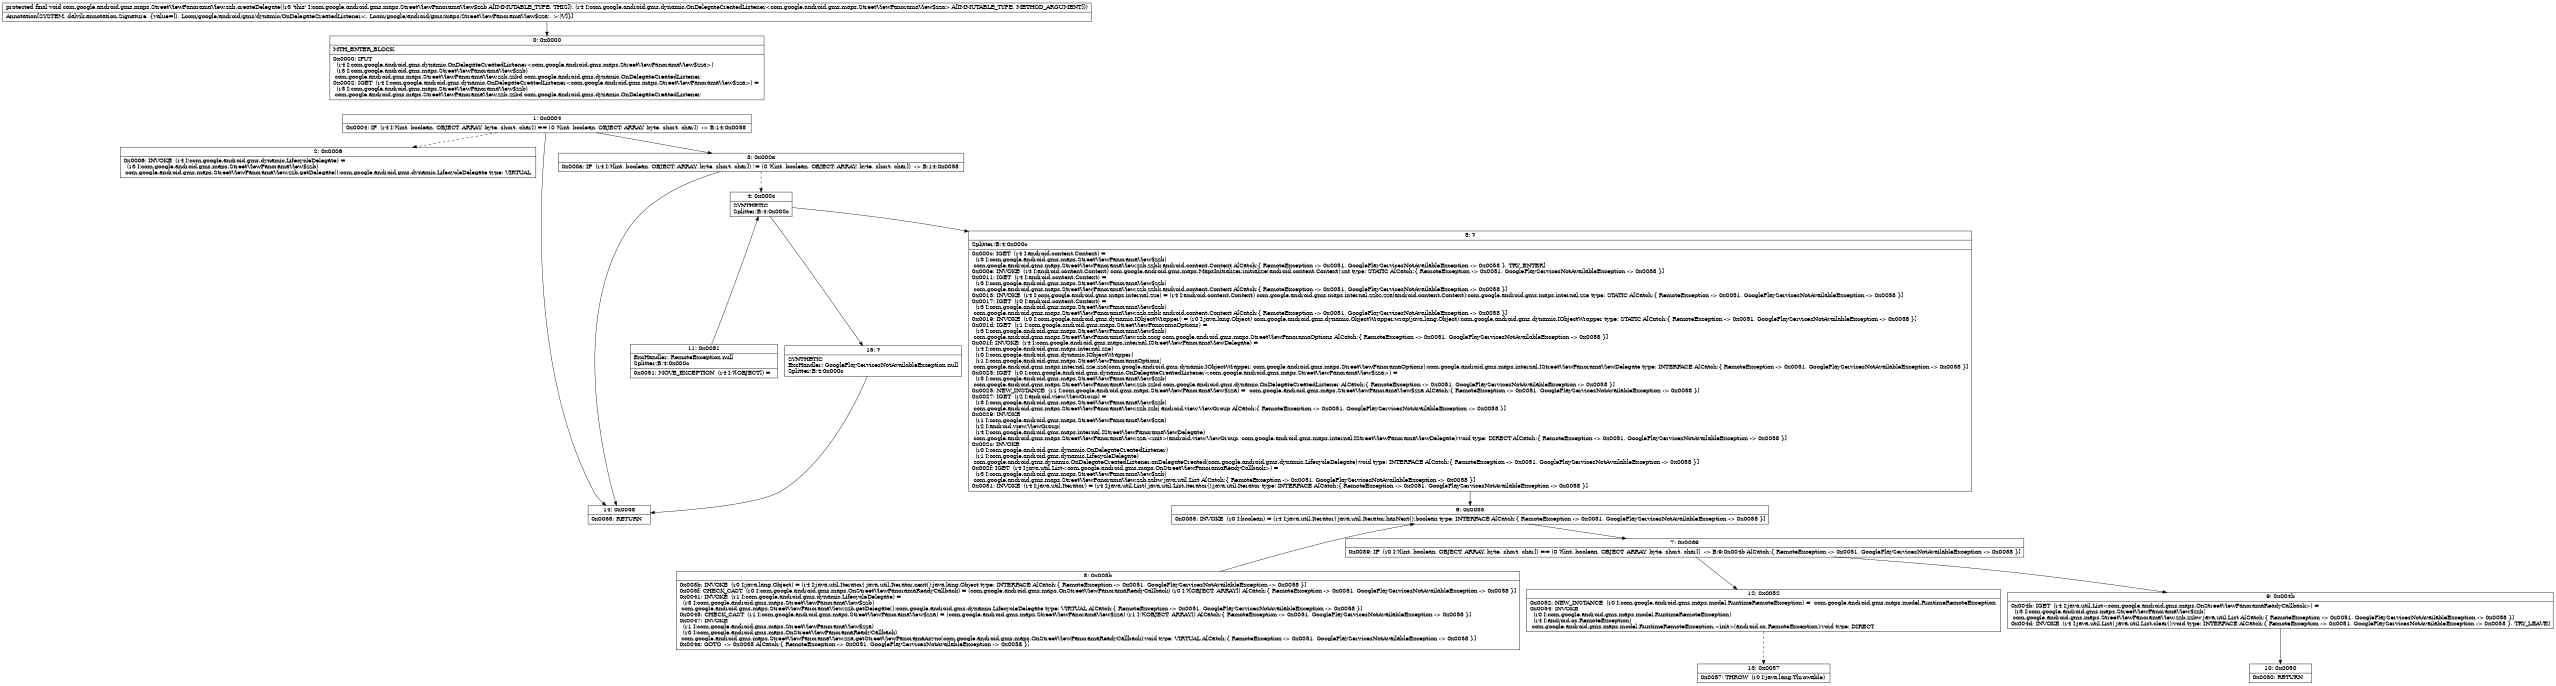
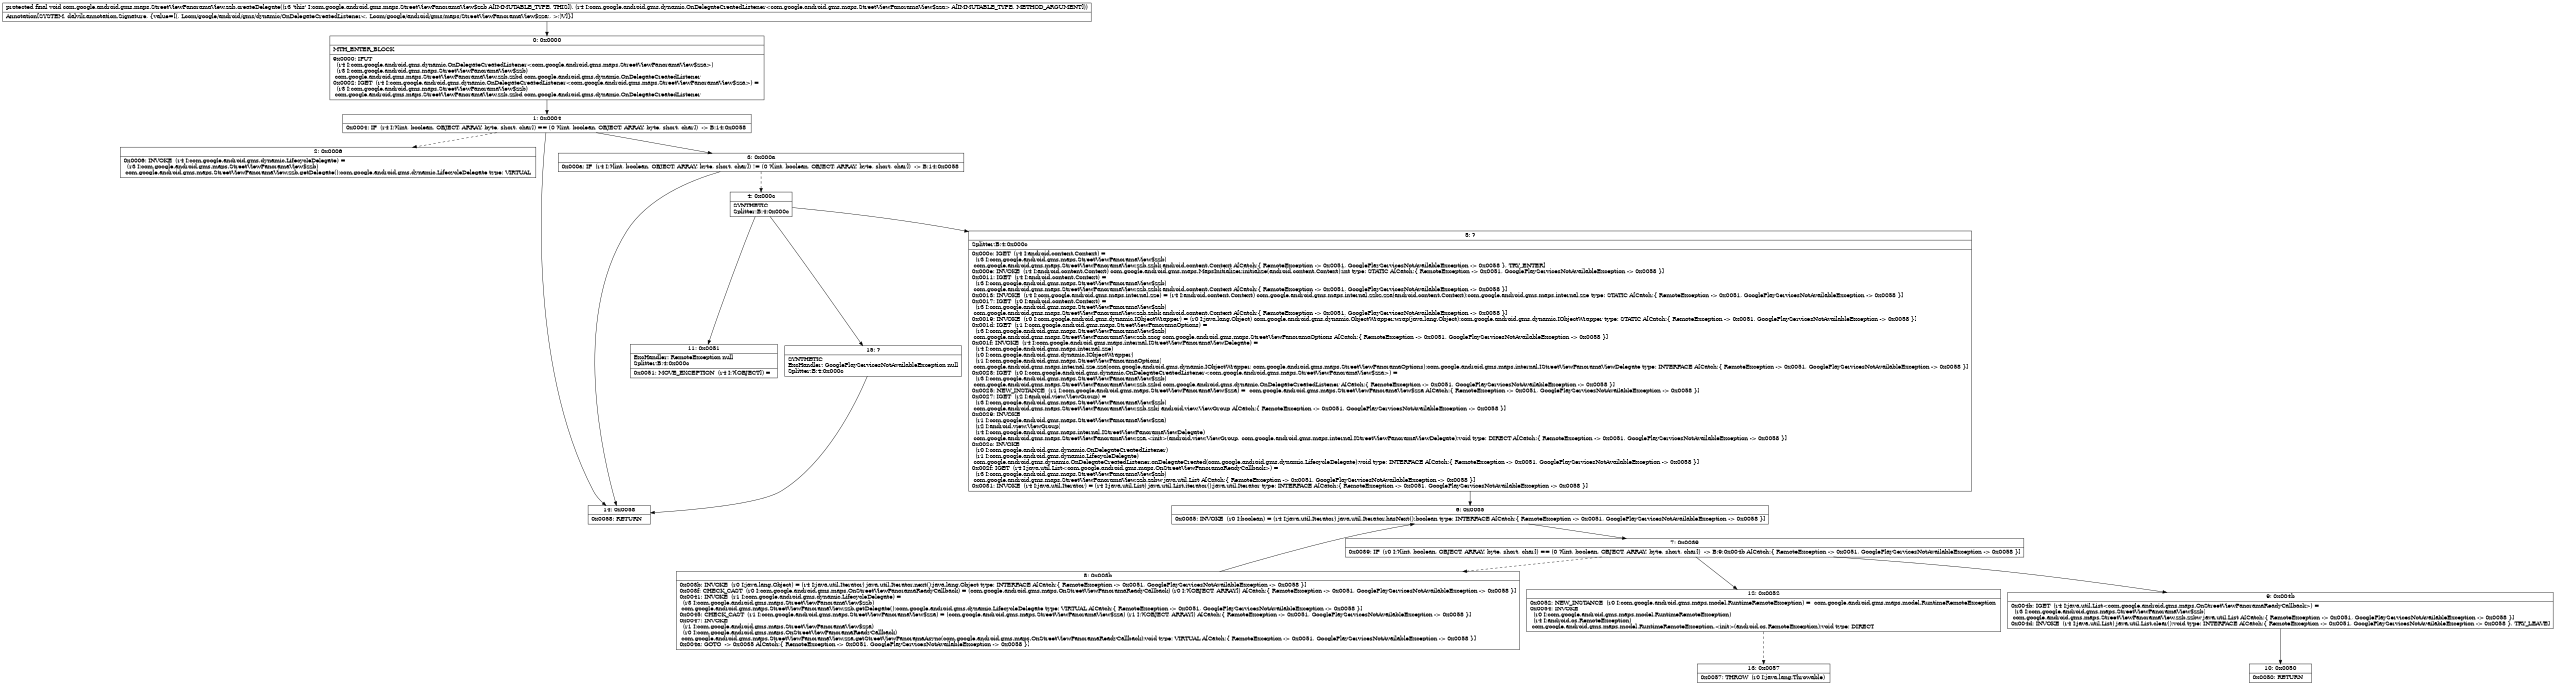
node "0: 0x0000": text "0x0000: IPUT" -> "9x0000: IPUT"
edge "0: 0x0000" -> "1: 0x0004": added
edge "11: 0x0051" -> "4: 0x000c": reversed
edge "7: 0x0039" -> "8: 0x003b": added
